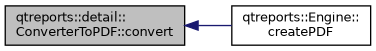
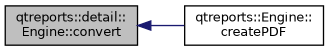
node "qtreports::detail:: ConverterToPDF::convert": label "qtreports::detail:: ConverterToPDF::convert" -> "qtreports::detail:: Engine::convert"
